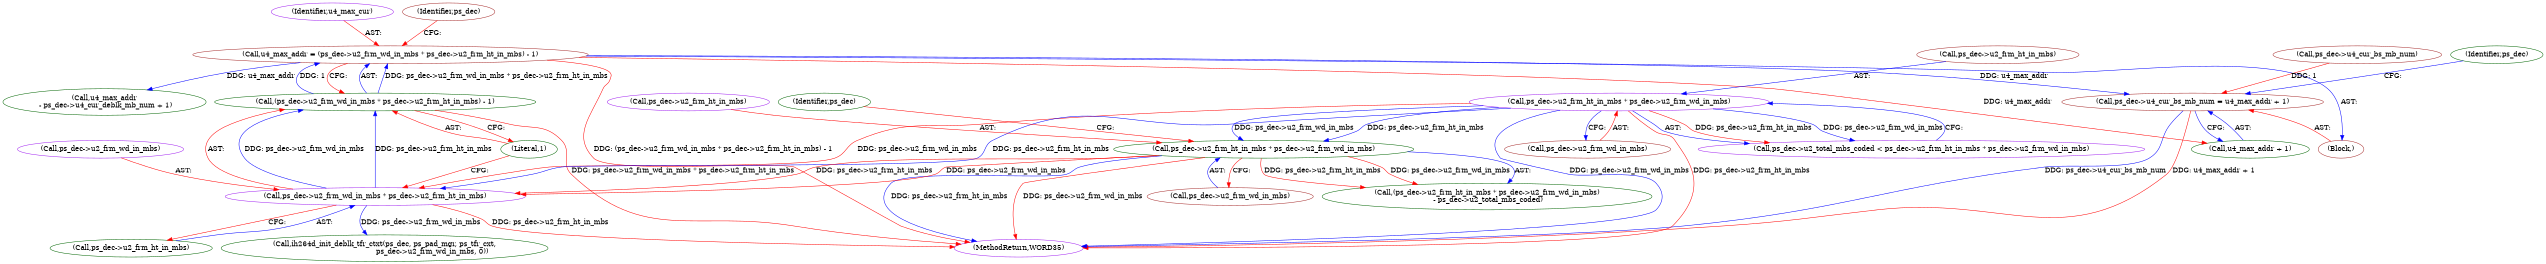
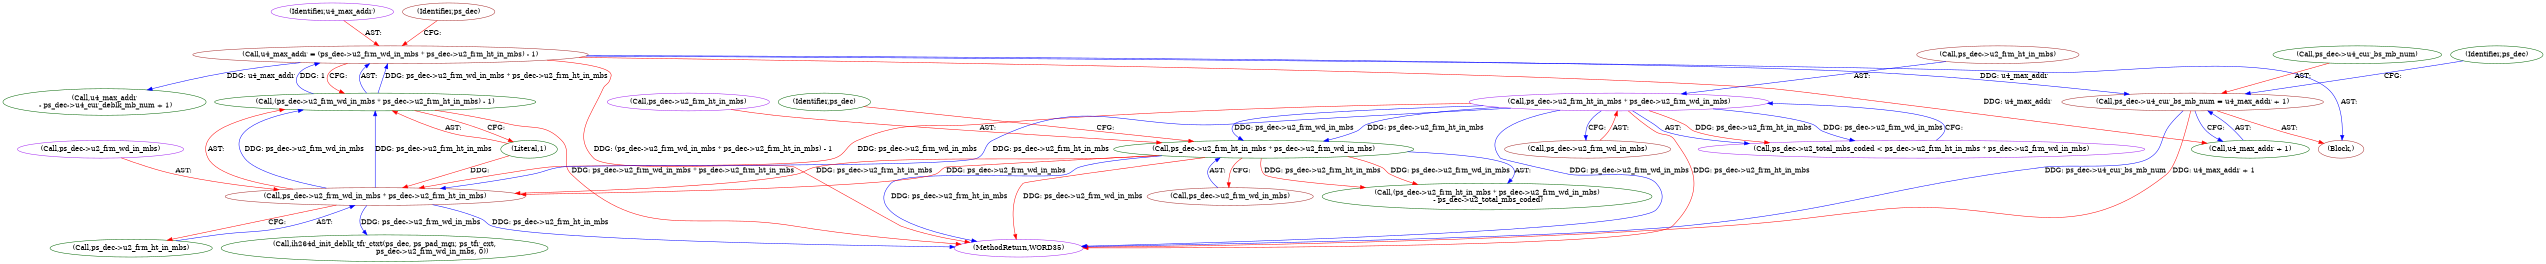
node "(Identifier,u4_max_cur)": label "(Identifier,u4_max_cur)" -> "(Identifier,u4_max_addr)"
node "(Call,ps_dec->u4_cur_bs_mb_num)": color brown -> darkgreen
edge "(Call,ps_dec->u4_cur_bs_mb_num)" -> "(Call,ps_dec->u4_cur_bs_mb_num = u4_max_addr + 1)": label "DDG: 1" -> "AST: "
edge "(Block,)" -> "(Call,ps_dec->u4_cur_bs_mb_num = u4_max_addr + 1)": reversed
edge "(Literal,1)" -> "(Call,ps_dec->u2_frm_wd_in_mbs * ps_dec->u2_frm_ht_in_mbs)": label "CFG: " -> "DDG: "
node "(Call,ps_dec->u2_frm_wd_in_mbs * ps_dec->u2_frm_ht_in_mbs)": color purple -> brown
edge "(Call,ps_dec->u2_frm_wd_in_mbs * ps_dec->u2_frm_ht_in_mbs)" -> "(MethodReturn,WORD35)": color red -> blue
